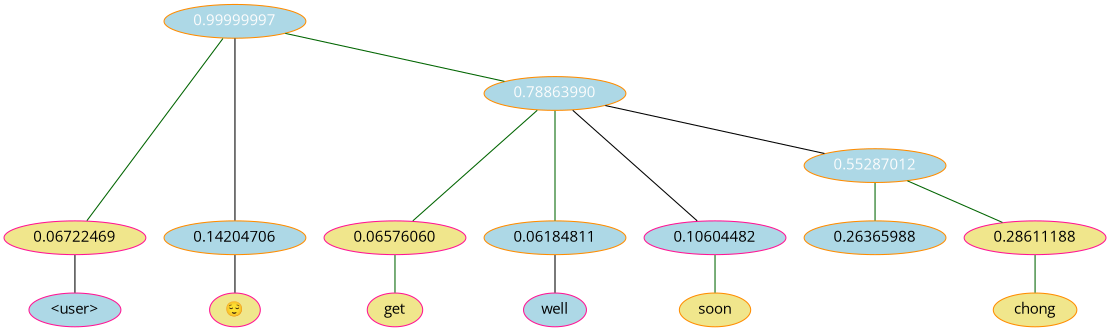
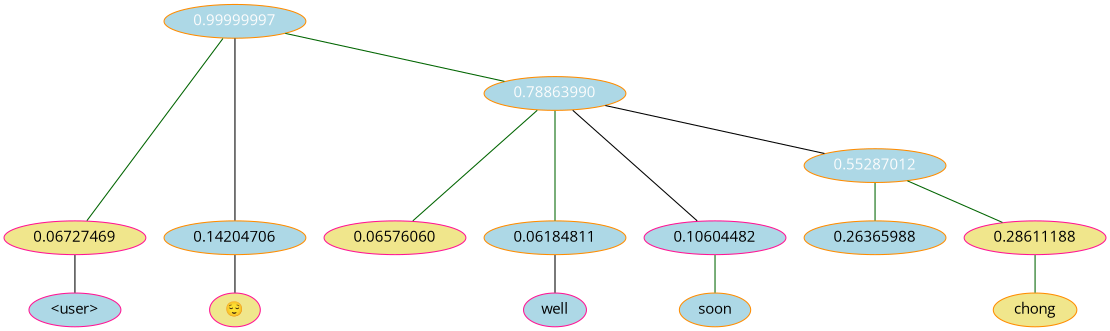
node "0.06722469": label "0.06722469" -> "0.06727469"
node "get": removed
node "soon": fillcolor khaki -> lightblue
